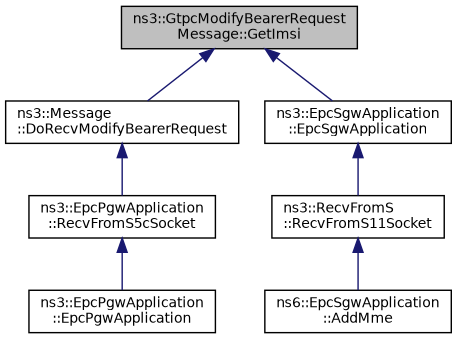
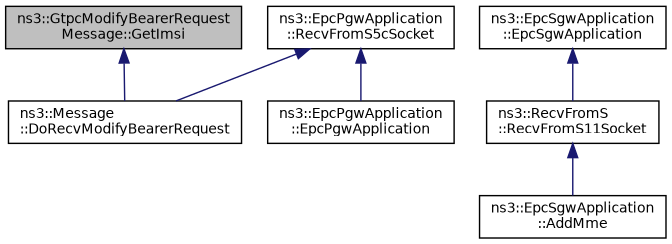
edge "ns3::EpcSgwApplication ::EpcSgwApplication" -> "ns3::GtpcModifyBearerRequest Message::GetImsi": removed
edge "ns3::EpcPgwApplication ::RecvFromS5cSocket" -> "ns3::Message ::DoRecvModifyBearerRequest": reversed
node "ns6::EpcSgwApplication ::AddMme": label "ns6::EpcSgwApplication ::AddMme" -> "ns3::EpcSgwApplication ::AddMme"
